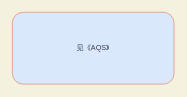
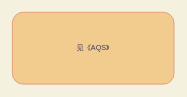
node "见《AQS》": fillcolor #dae8fc -> #f2cc8f
